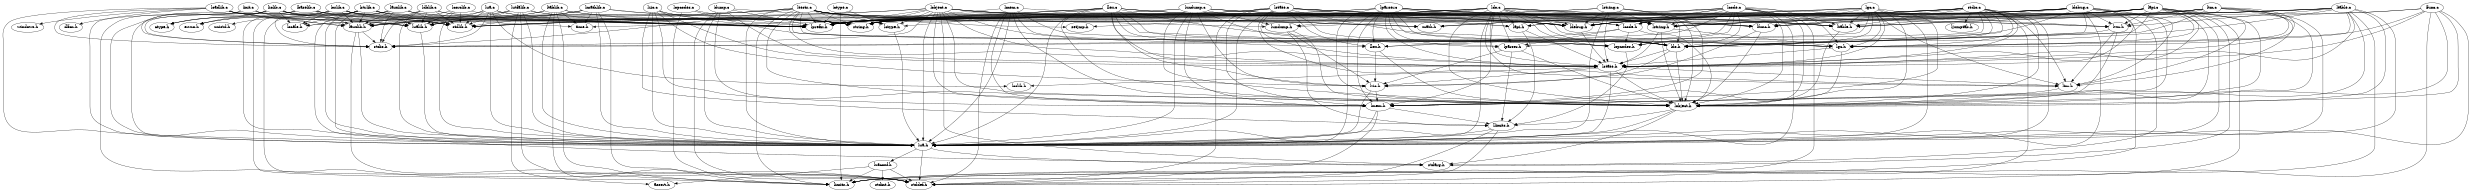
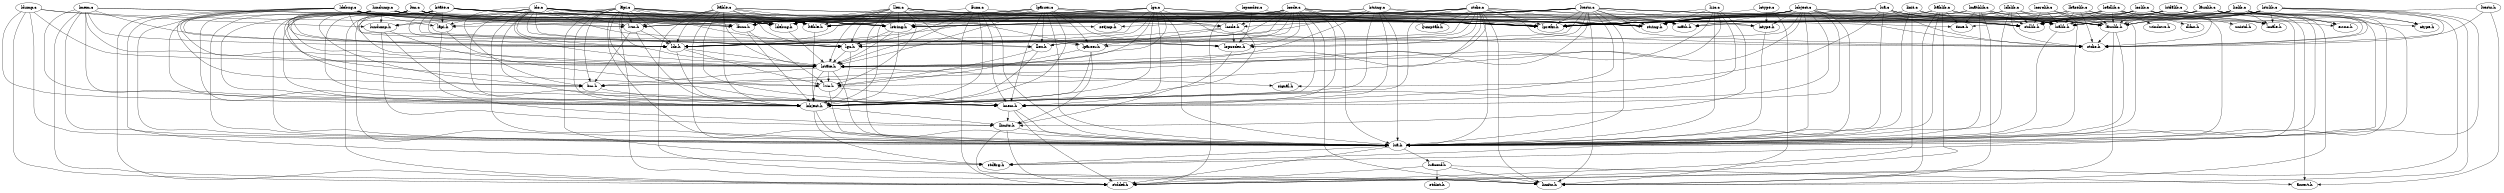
node "ltests.h": added
edge "stdio.c" -> "lvm.h": added
edge "lmem.c" -> "lstate.h": added
node "loslib.h": label "loslib.h" -> "signal.h"
